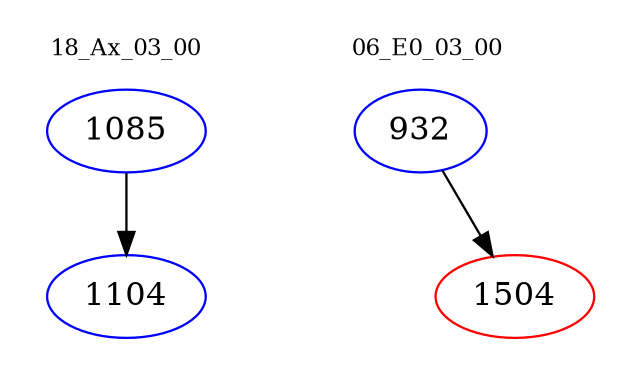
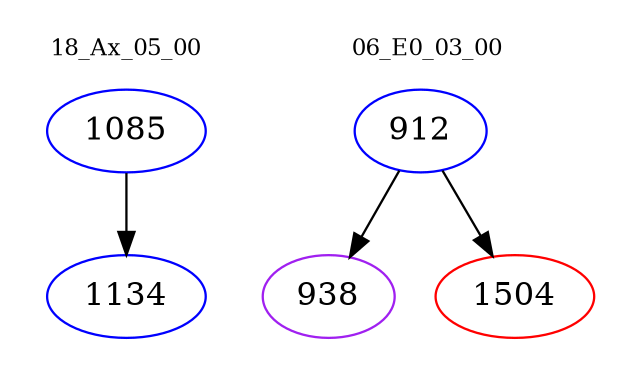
cluster "18_Ax_03_00": label "18_Ax_03_00" -> "18_Ax_05_00"
node "932": label "932" -> "912"
node "1104": label "1104" -> "1134"
node "938": added
